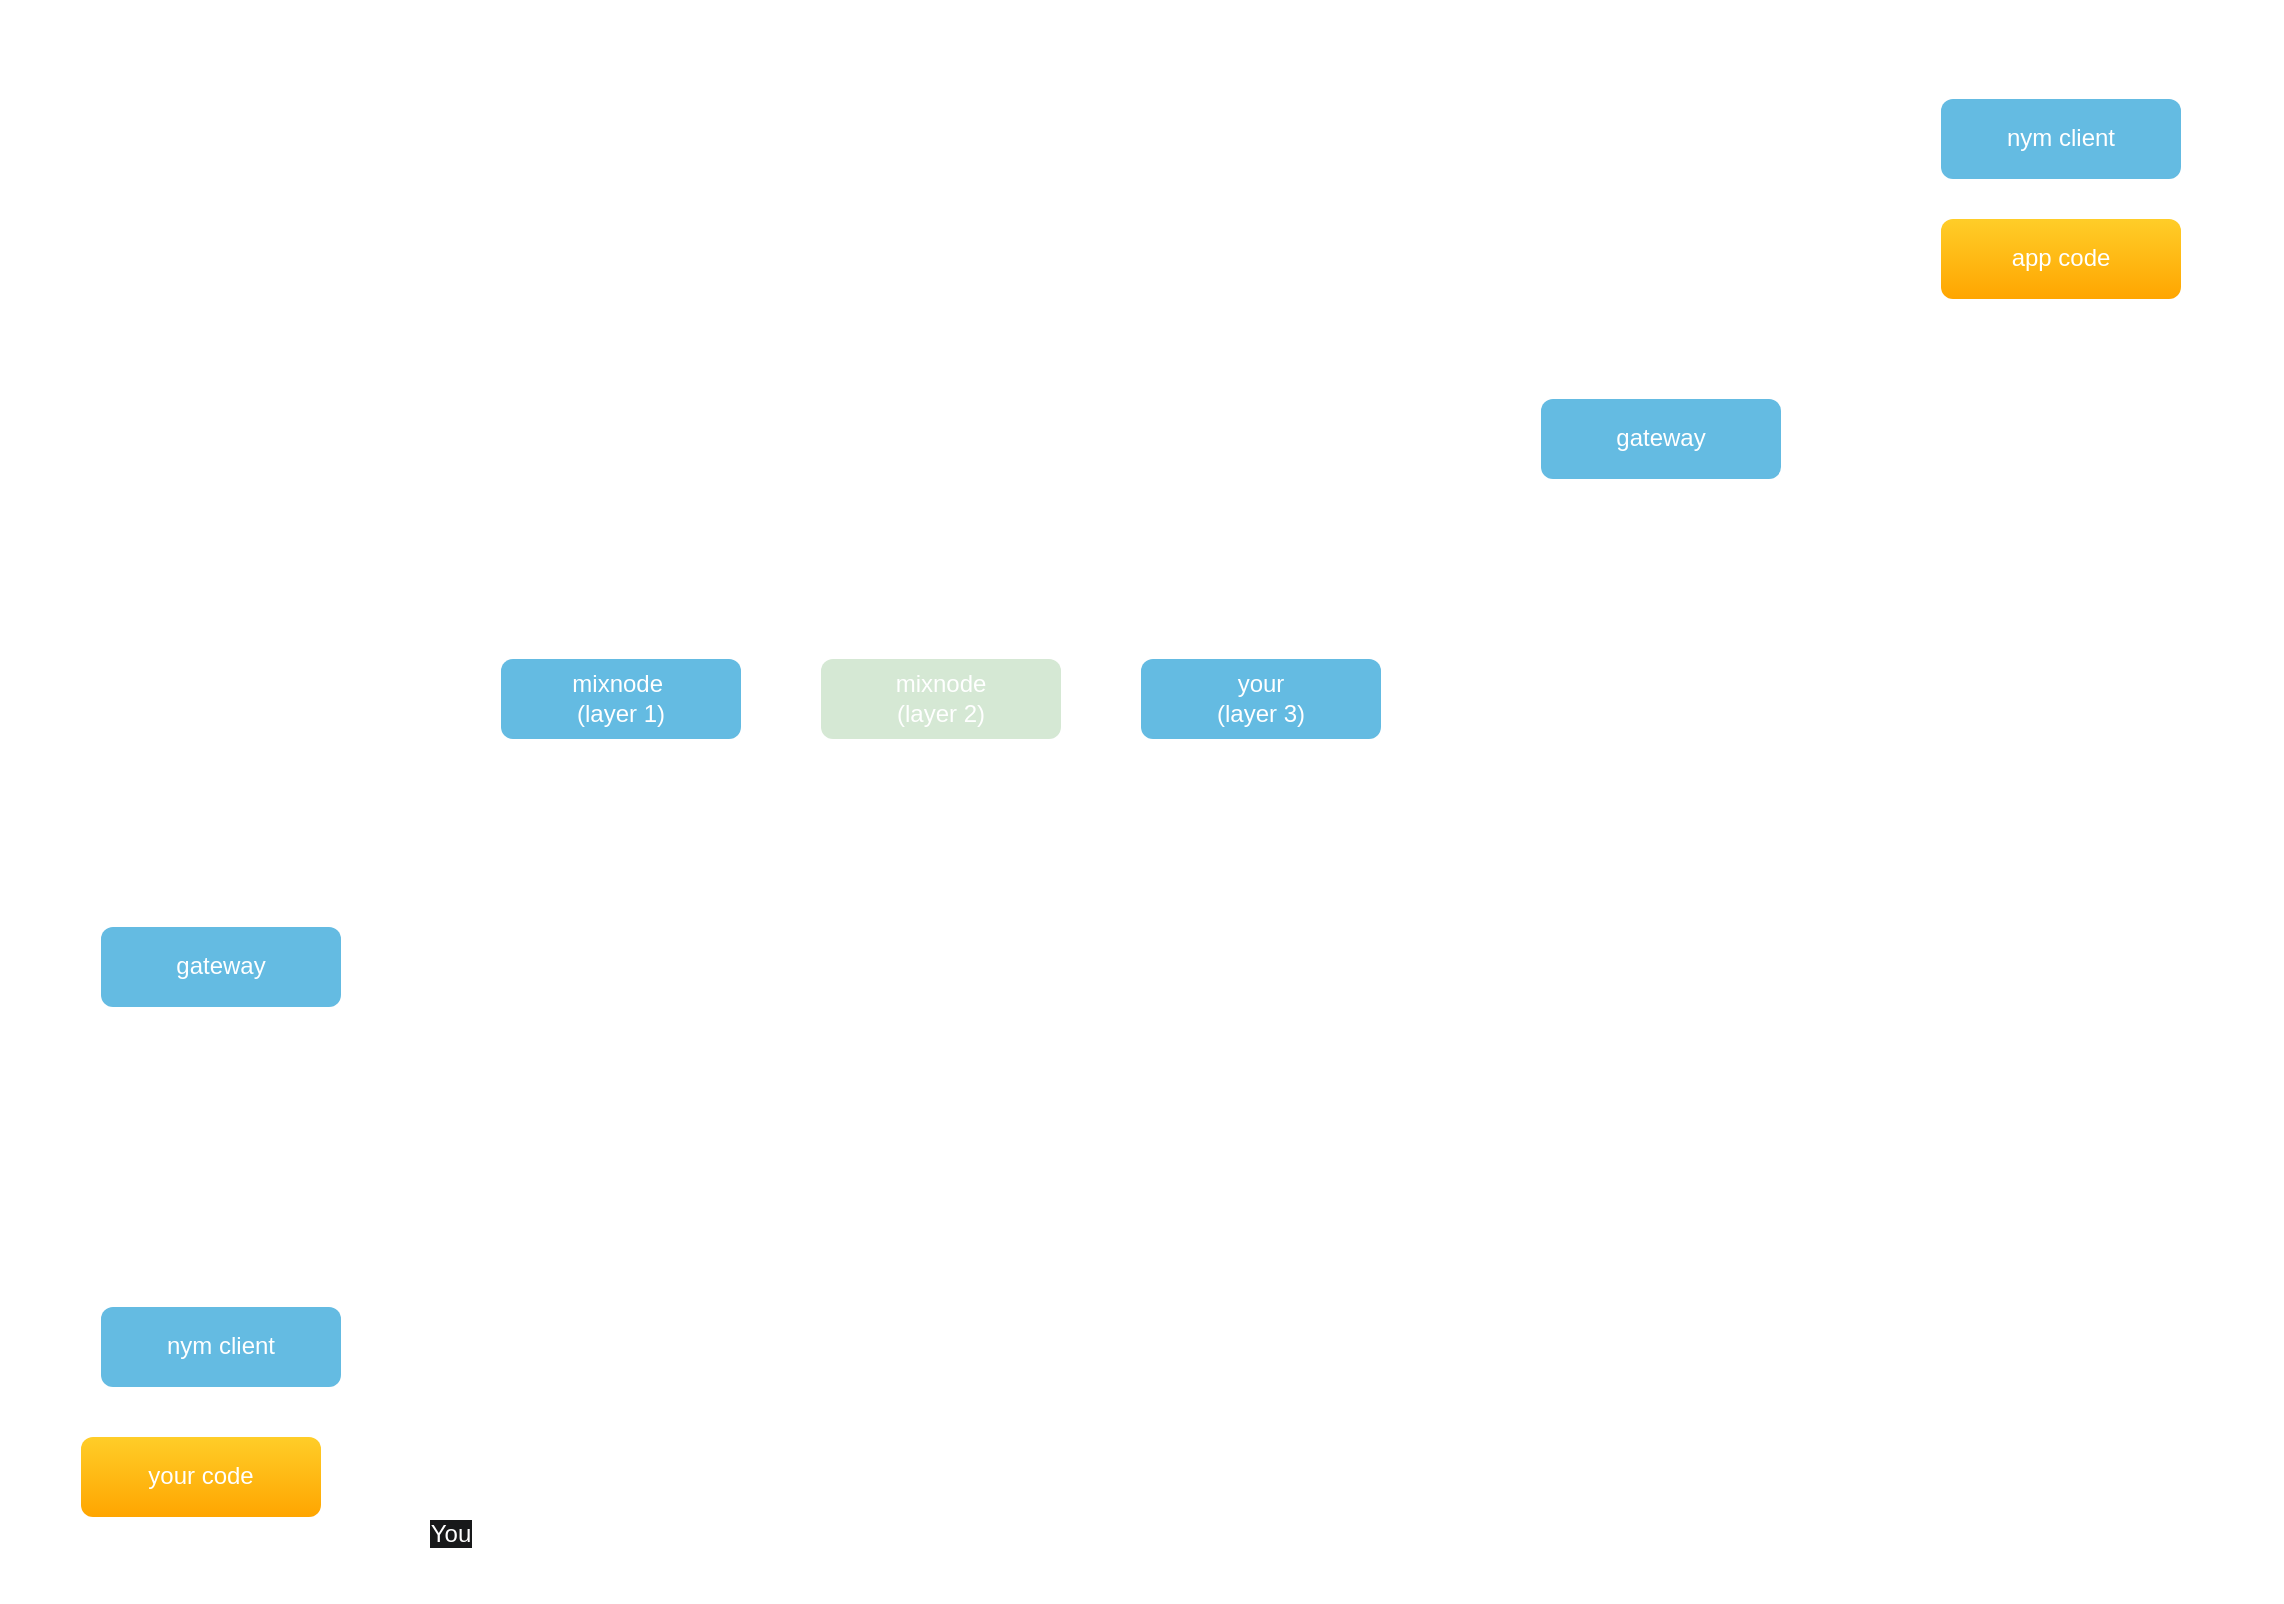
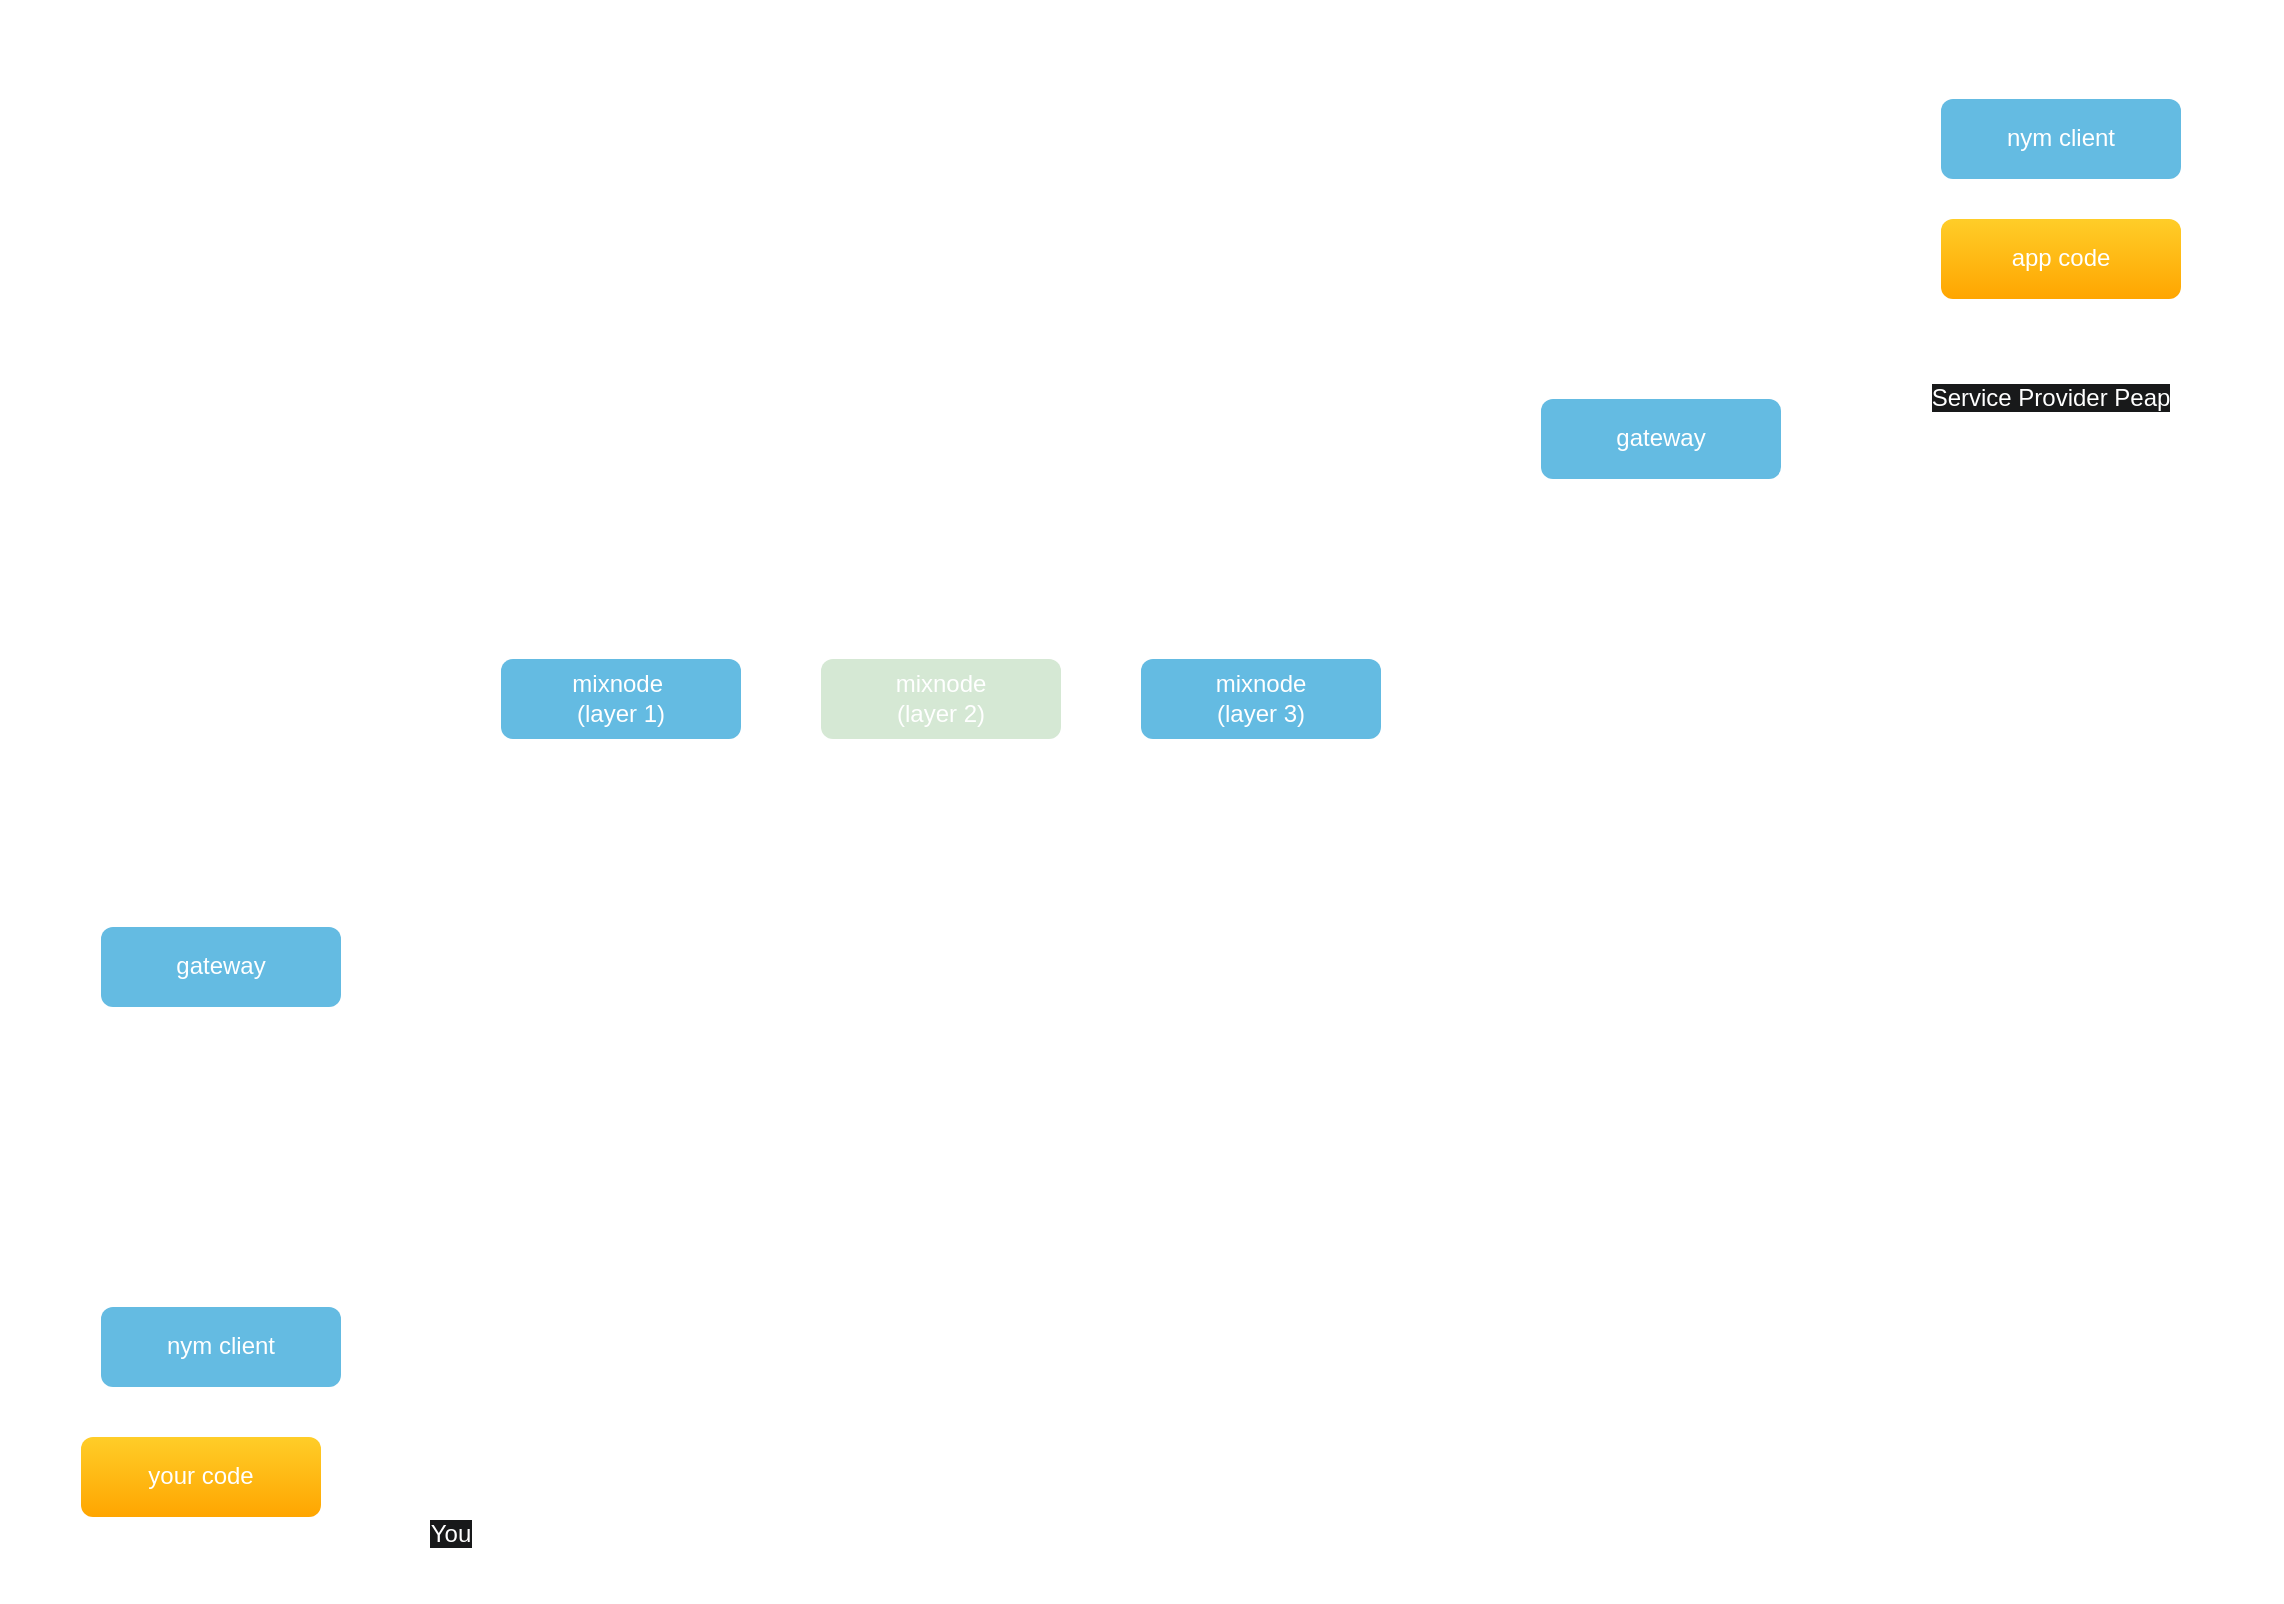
node "Service Provider Peap": added
node "your (layer 3)": label "your (layer 3)" -> "mixnode (layer 3)"
